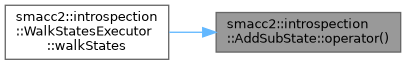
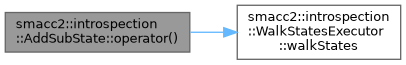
edge "smacc2::introspection ::WalkStatesExecutor ::walkStates" -> "smacc2::introspection ::AddSubState::operator()": reversed
